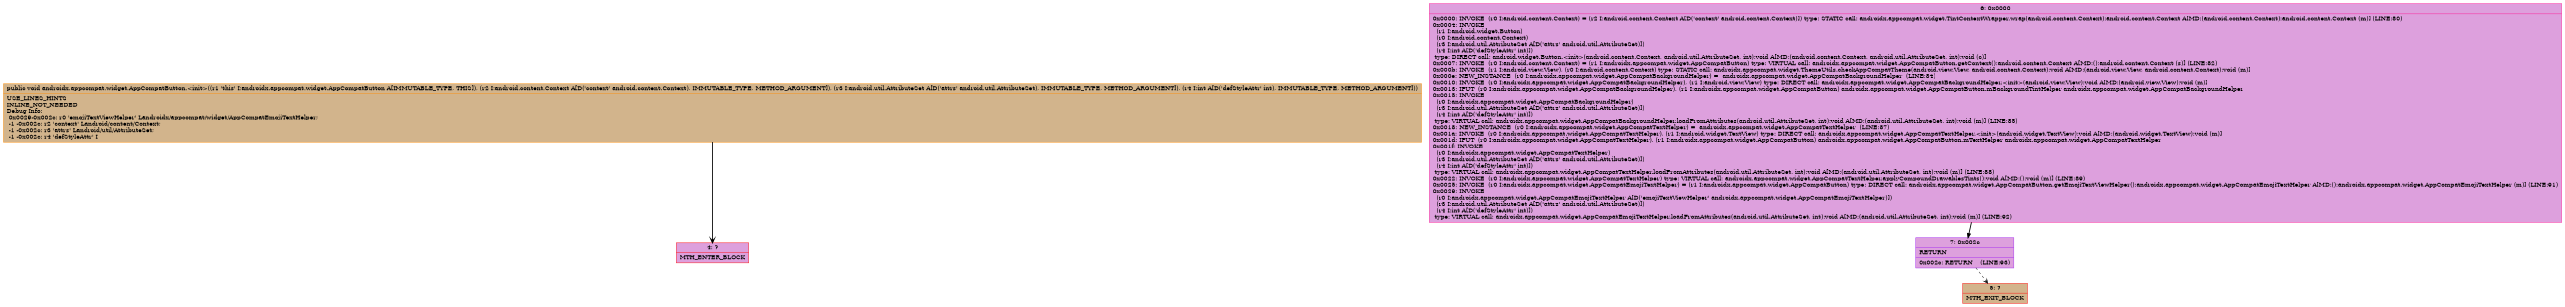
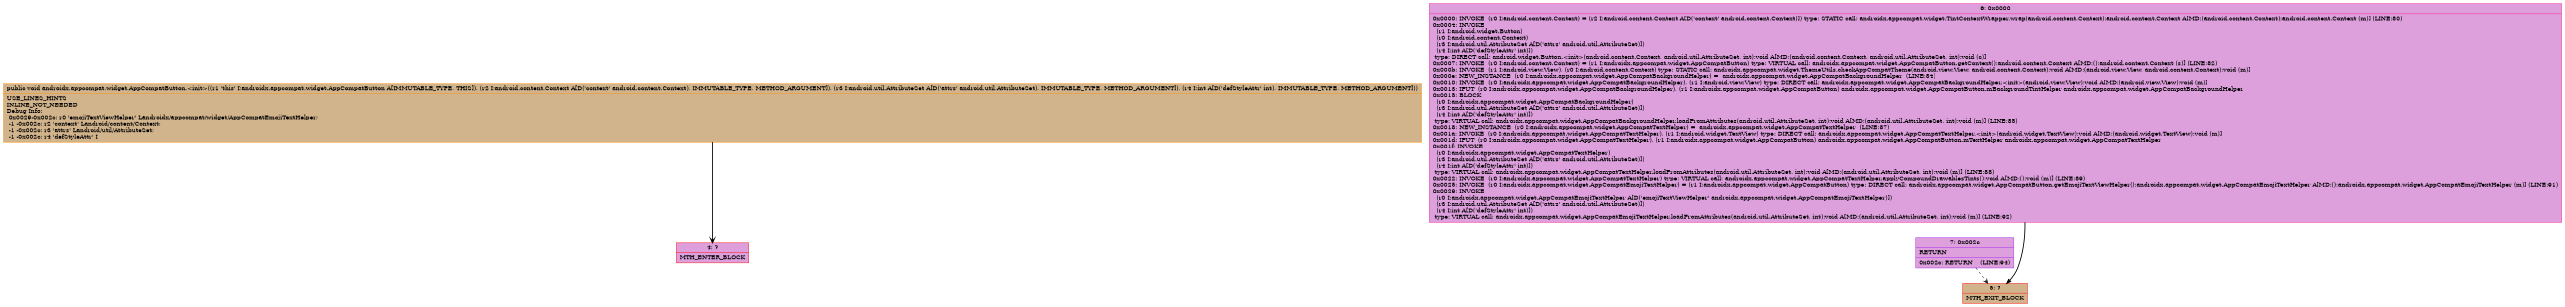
node "6: 0x0000": text "0x0015: INVOKE" -> "0x0015: BLOCK"
edge "6: 0x0000" -> "7: 0x002c": now "6: 0x0000" -> "5: ?"
node "7: 0x002c": text "0x002c: RETURN    (LINE:93)" -> "0x002c: RETURN    (LINE:94)"
